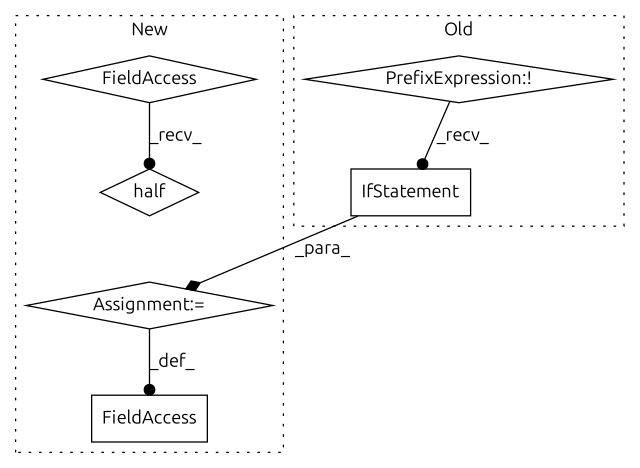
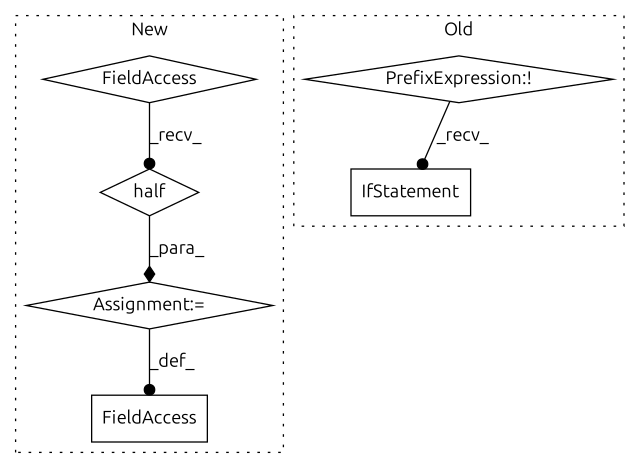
edge "IfStatement" -> "Assignment:=": now "half" -> "Assignment:="
